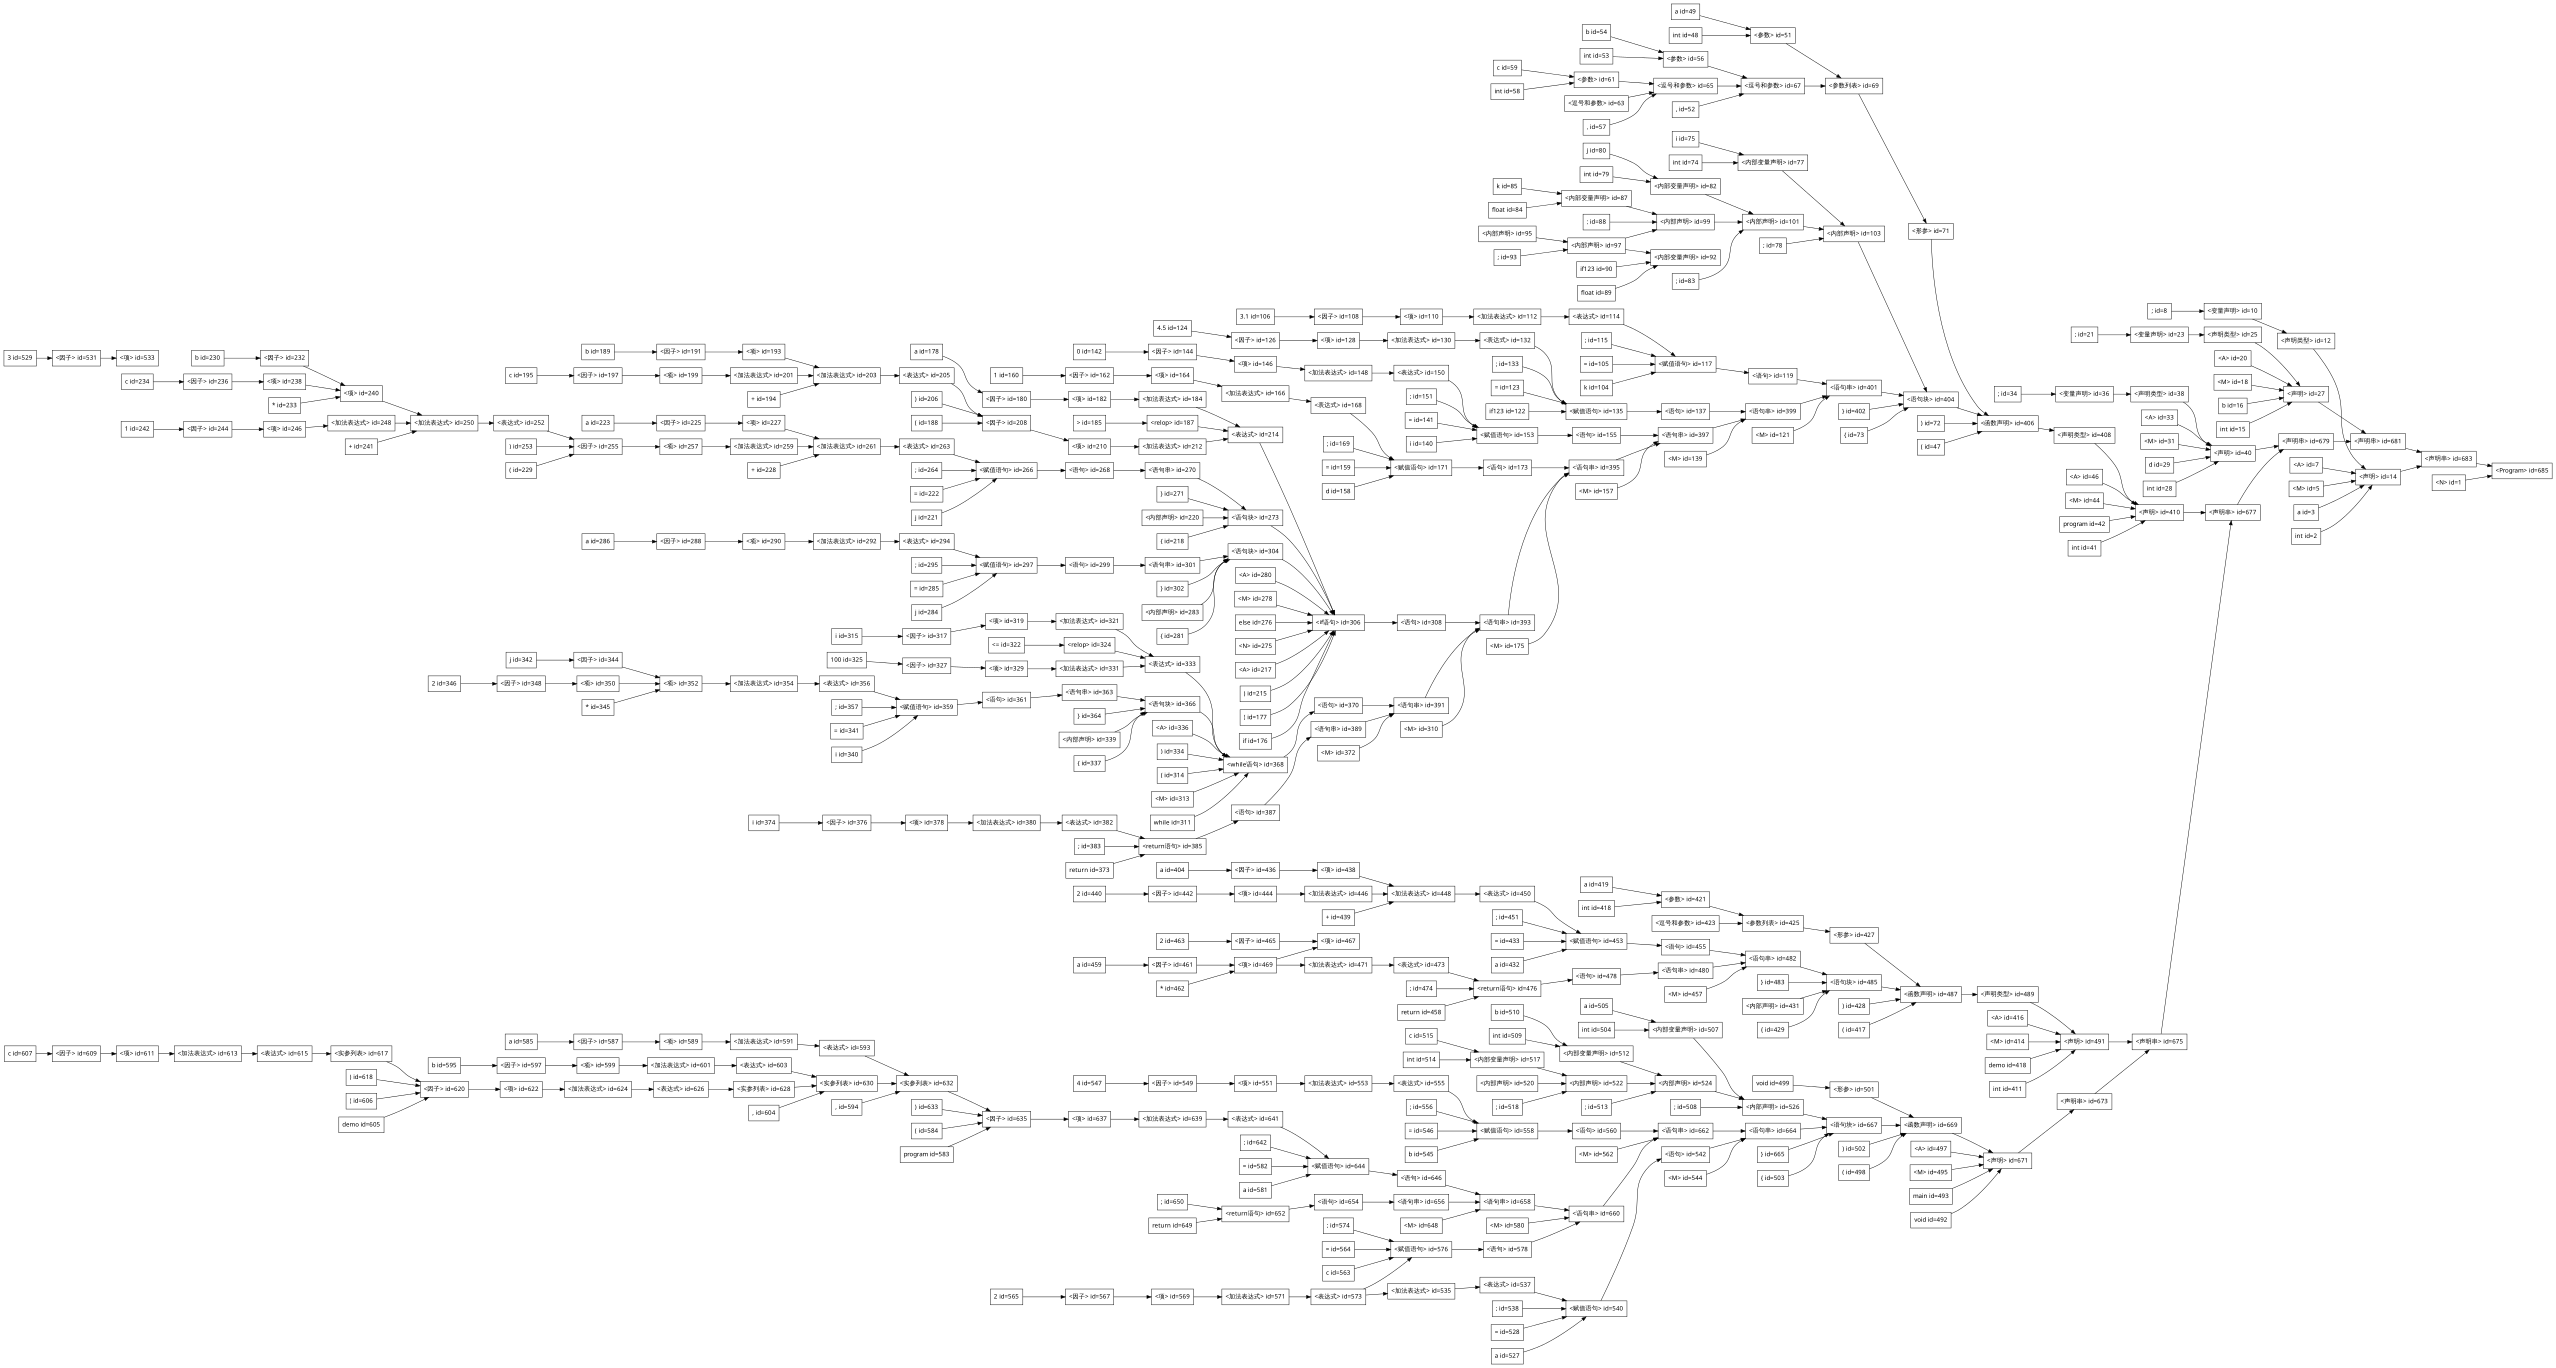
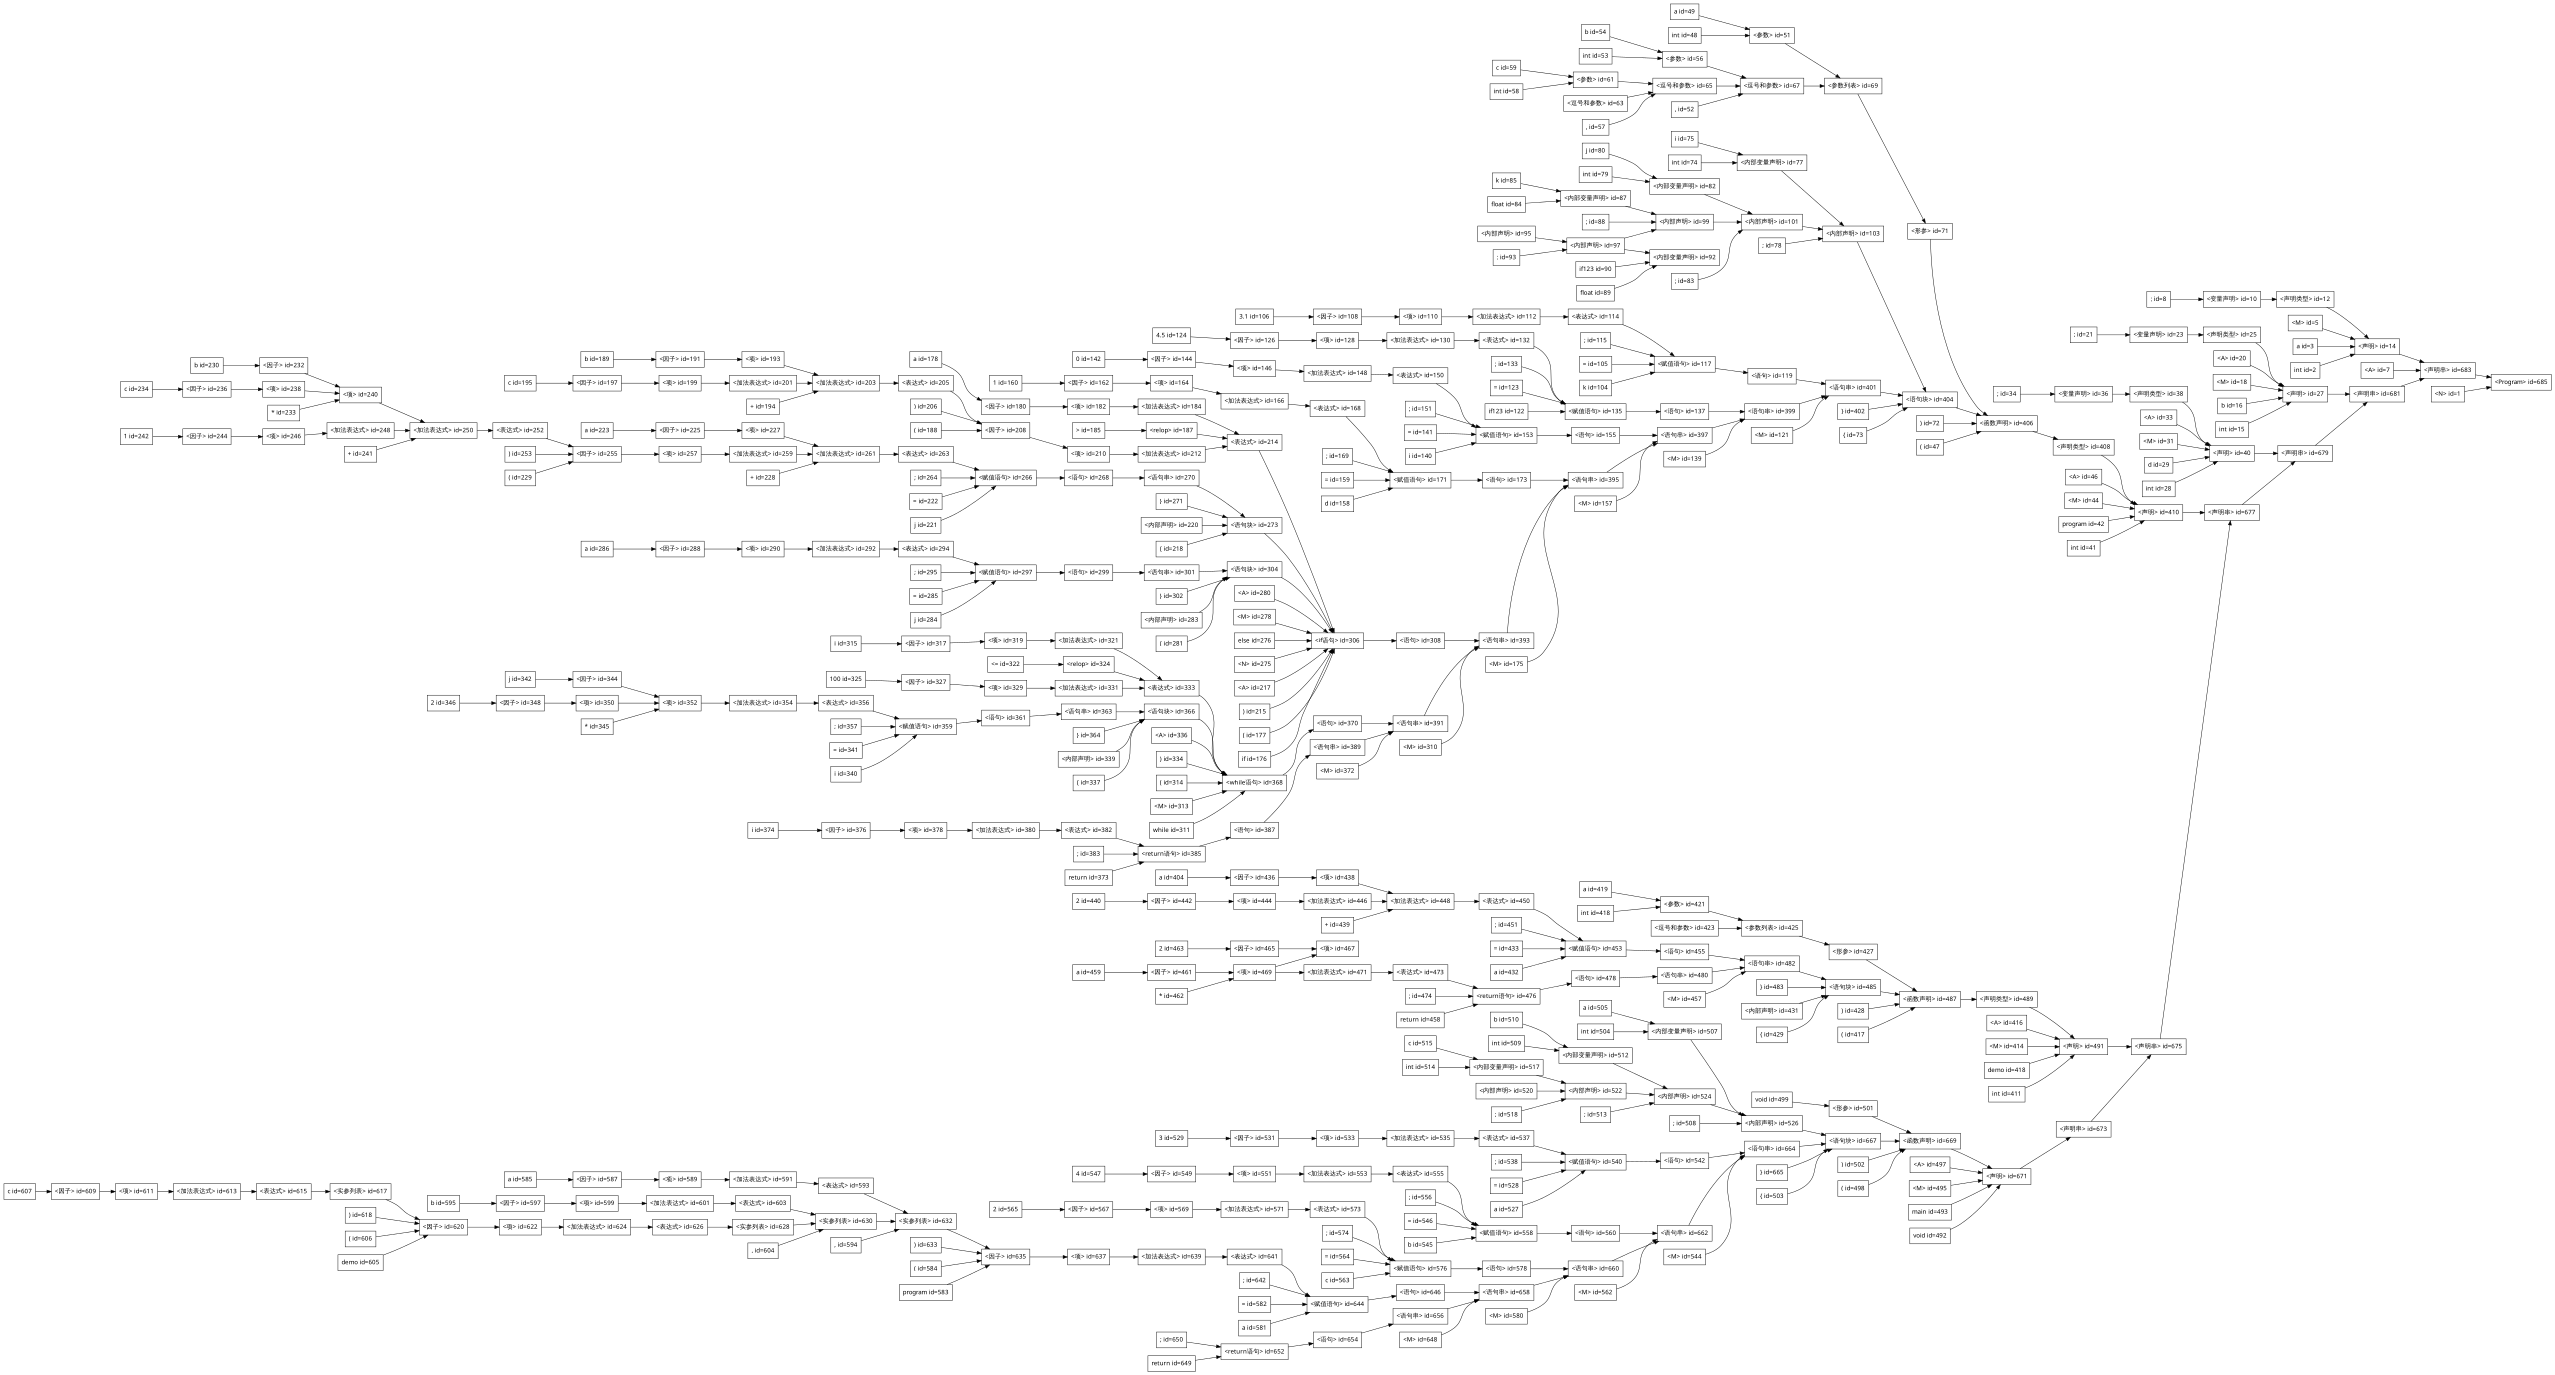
edge "<A> id=7" -> "<声明> id=14": now "<A> id=7" -> "<声明串> id=683"
edge "<表达式> id=573" -> "<加法表达式> id=535": now "<项> id=533" -> "<加法表达式> id=535"
